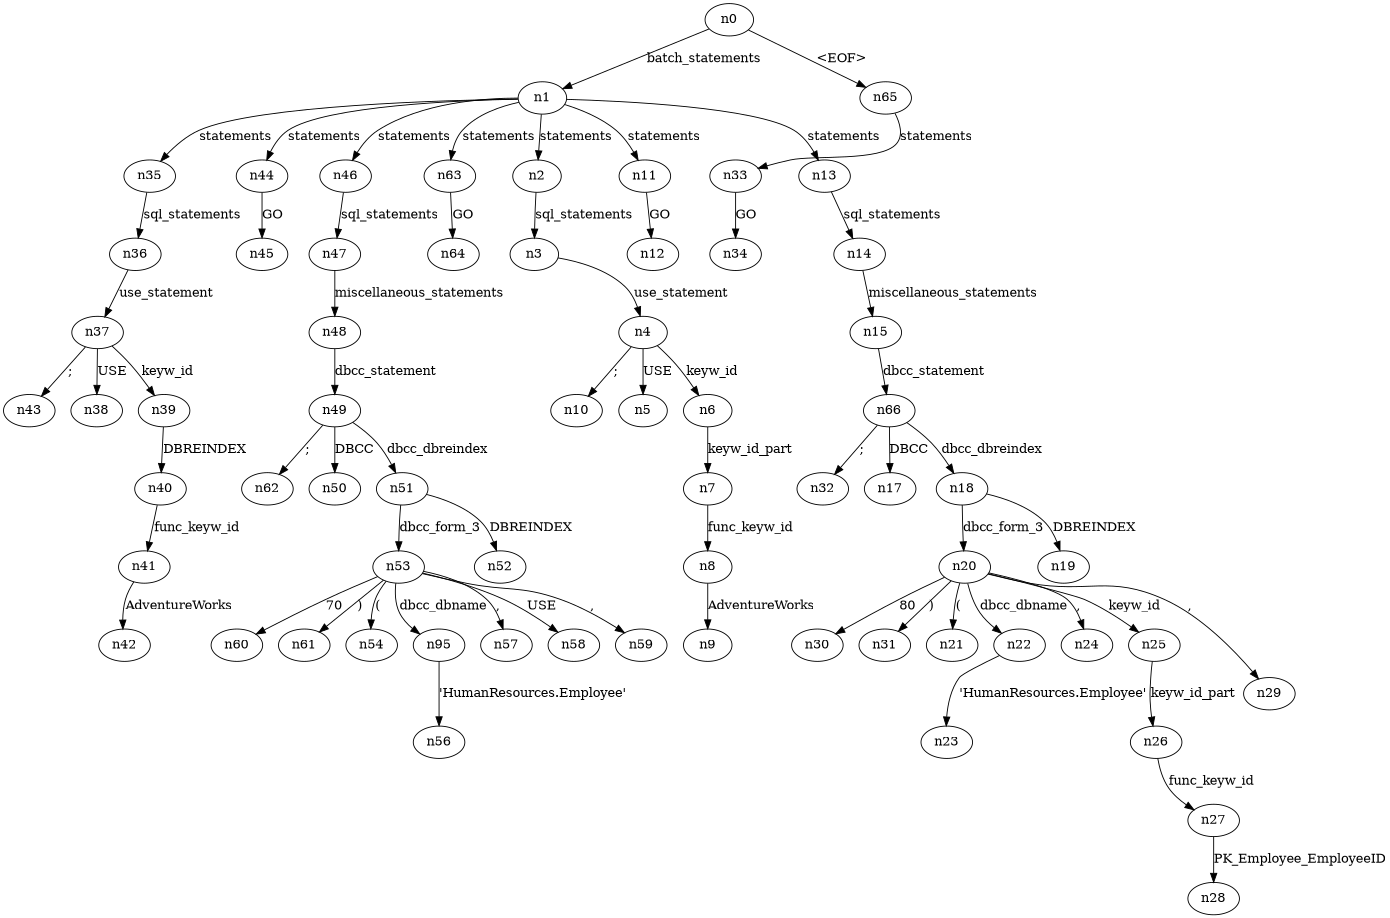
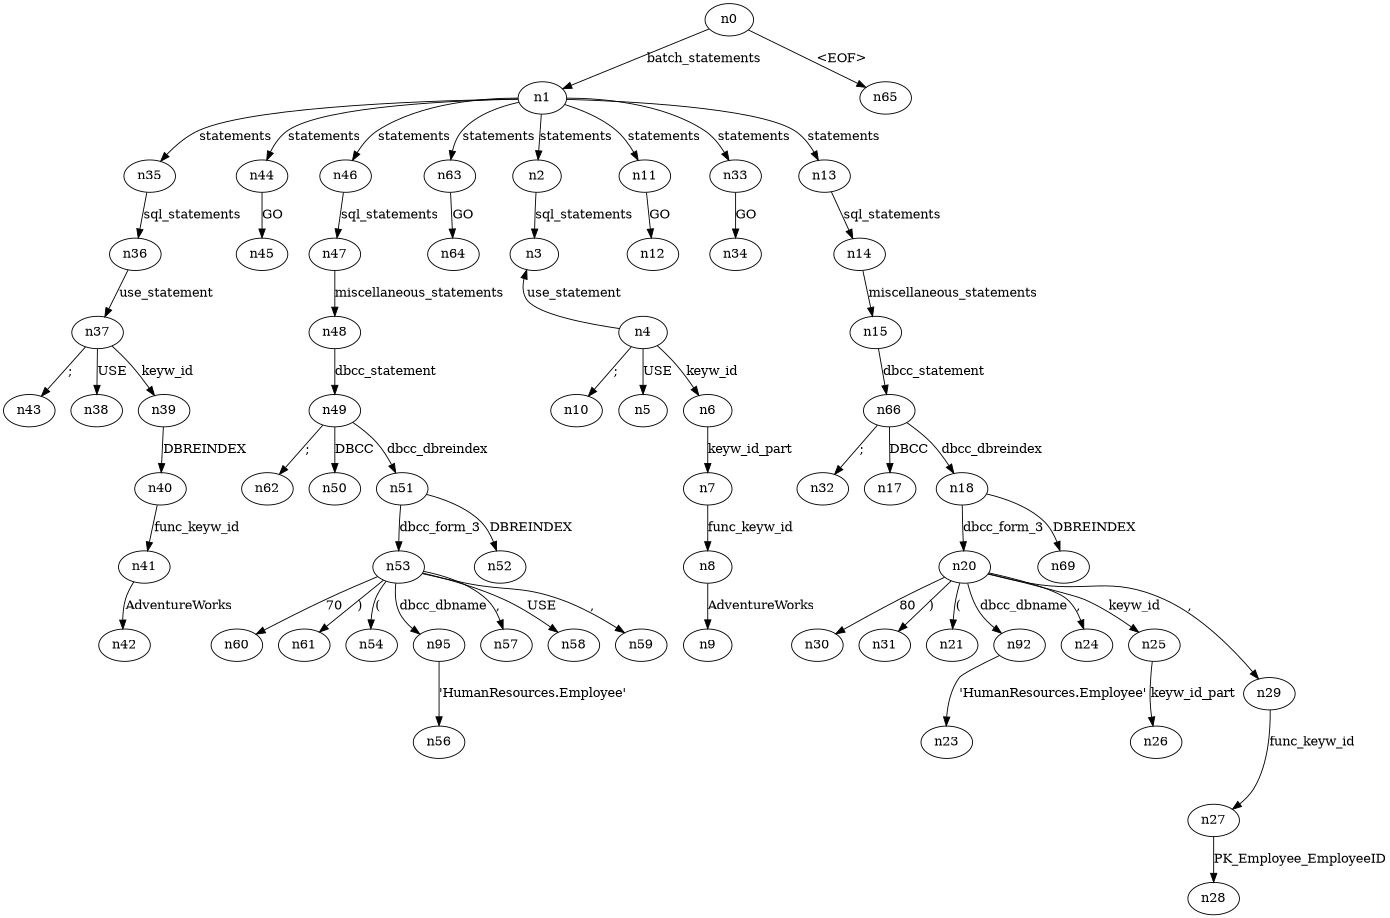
edge "n65" -> "n33": now "n1" -> "n33"
edge "n3" -> "n4": reversed
node "n19": label "n19" -> "n69"
node "n22": label "n22" -> "n92"
edge "n26" -> "n27": now "n29" -> "n27"
